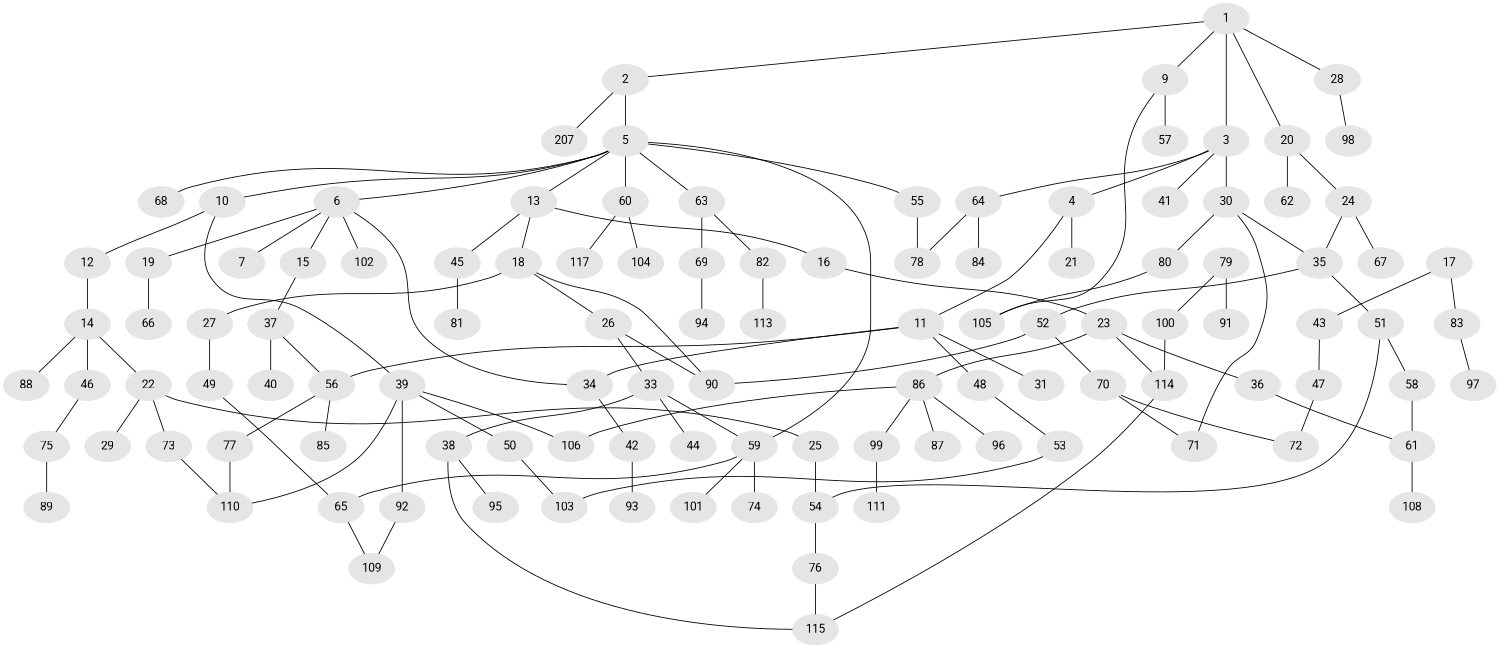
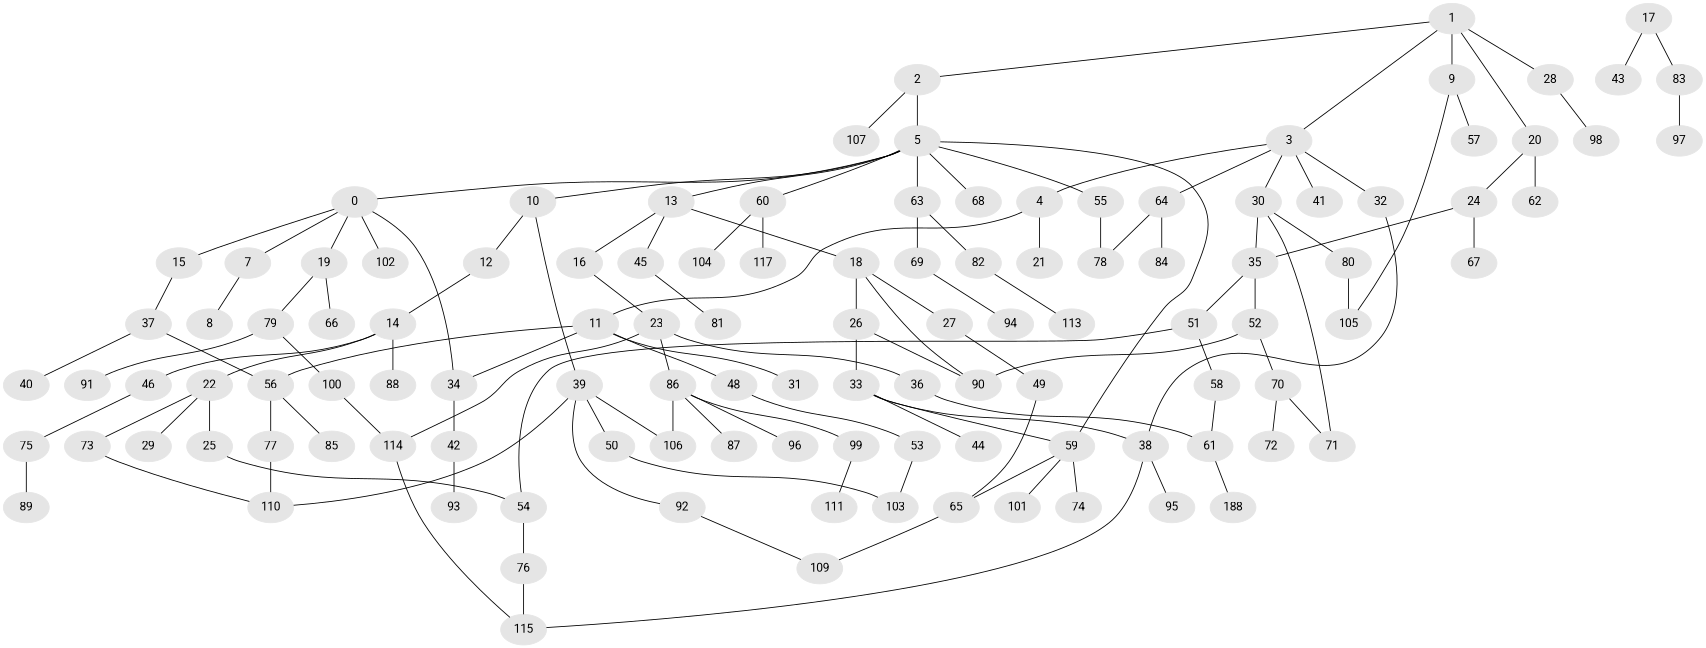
node "207": label "207" -> "107"
node "6": label "6" -> "0"
node "32": added
edge "19" -- "79": added
node "8": added
node "47": removed
node "108": label "108" -> "188"
